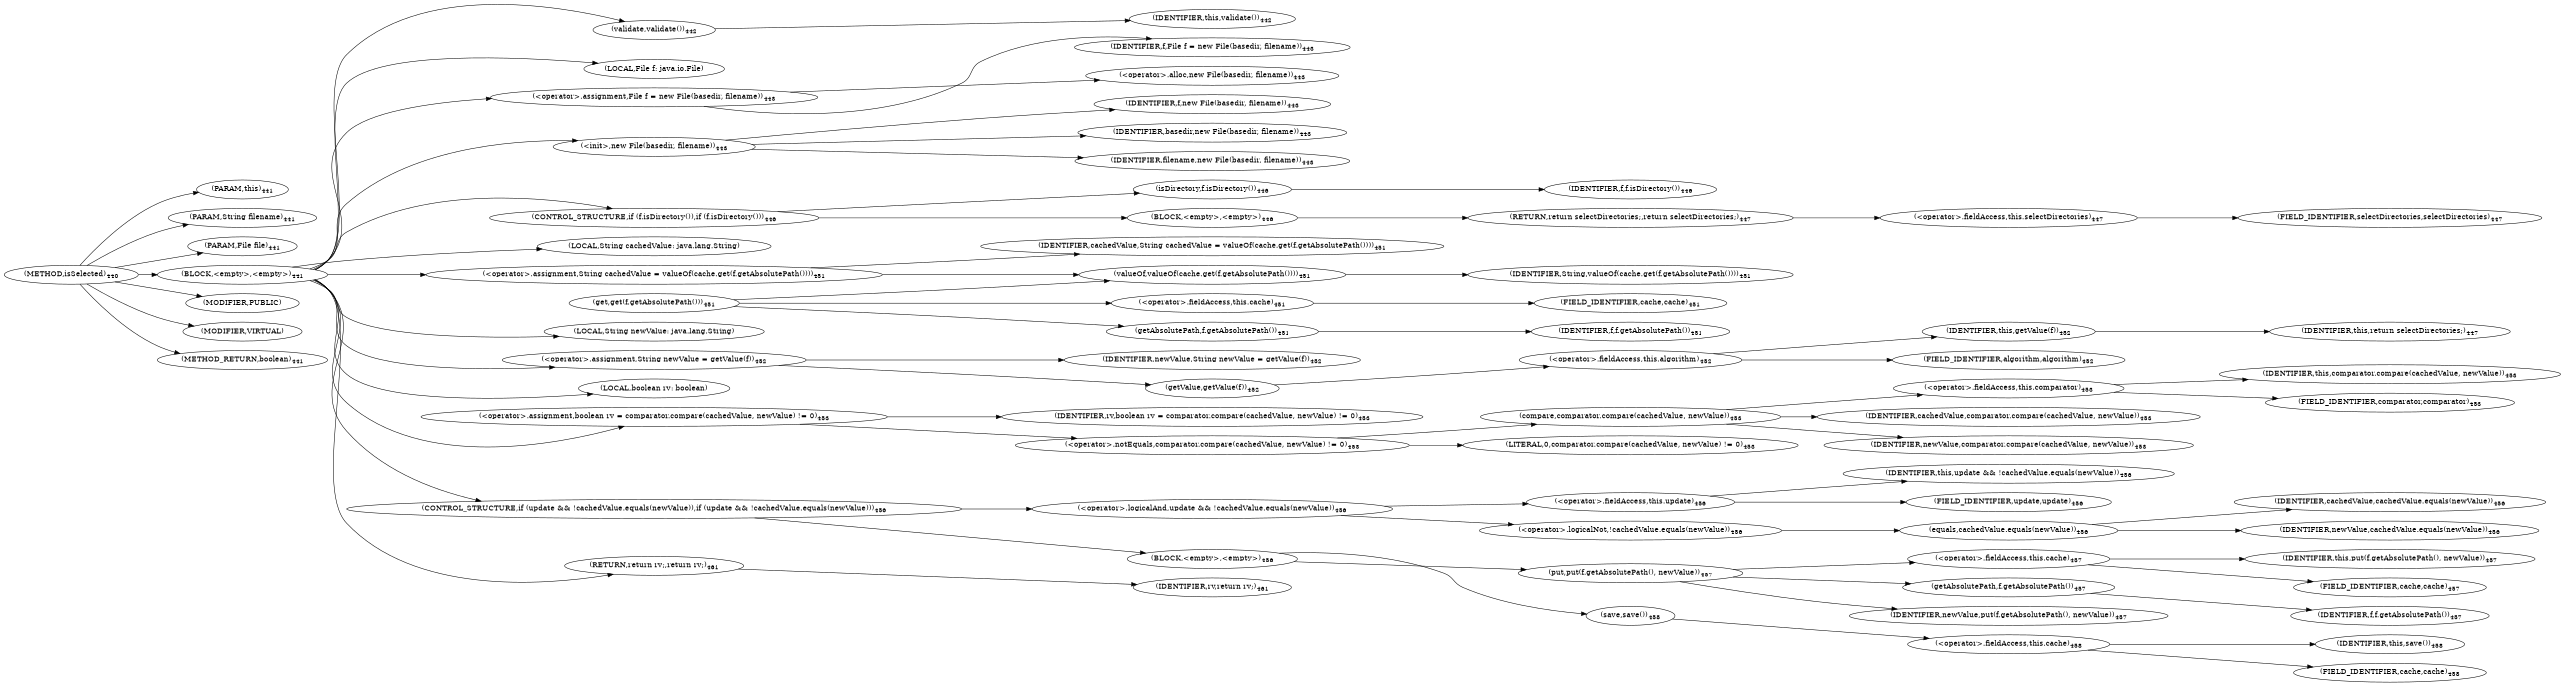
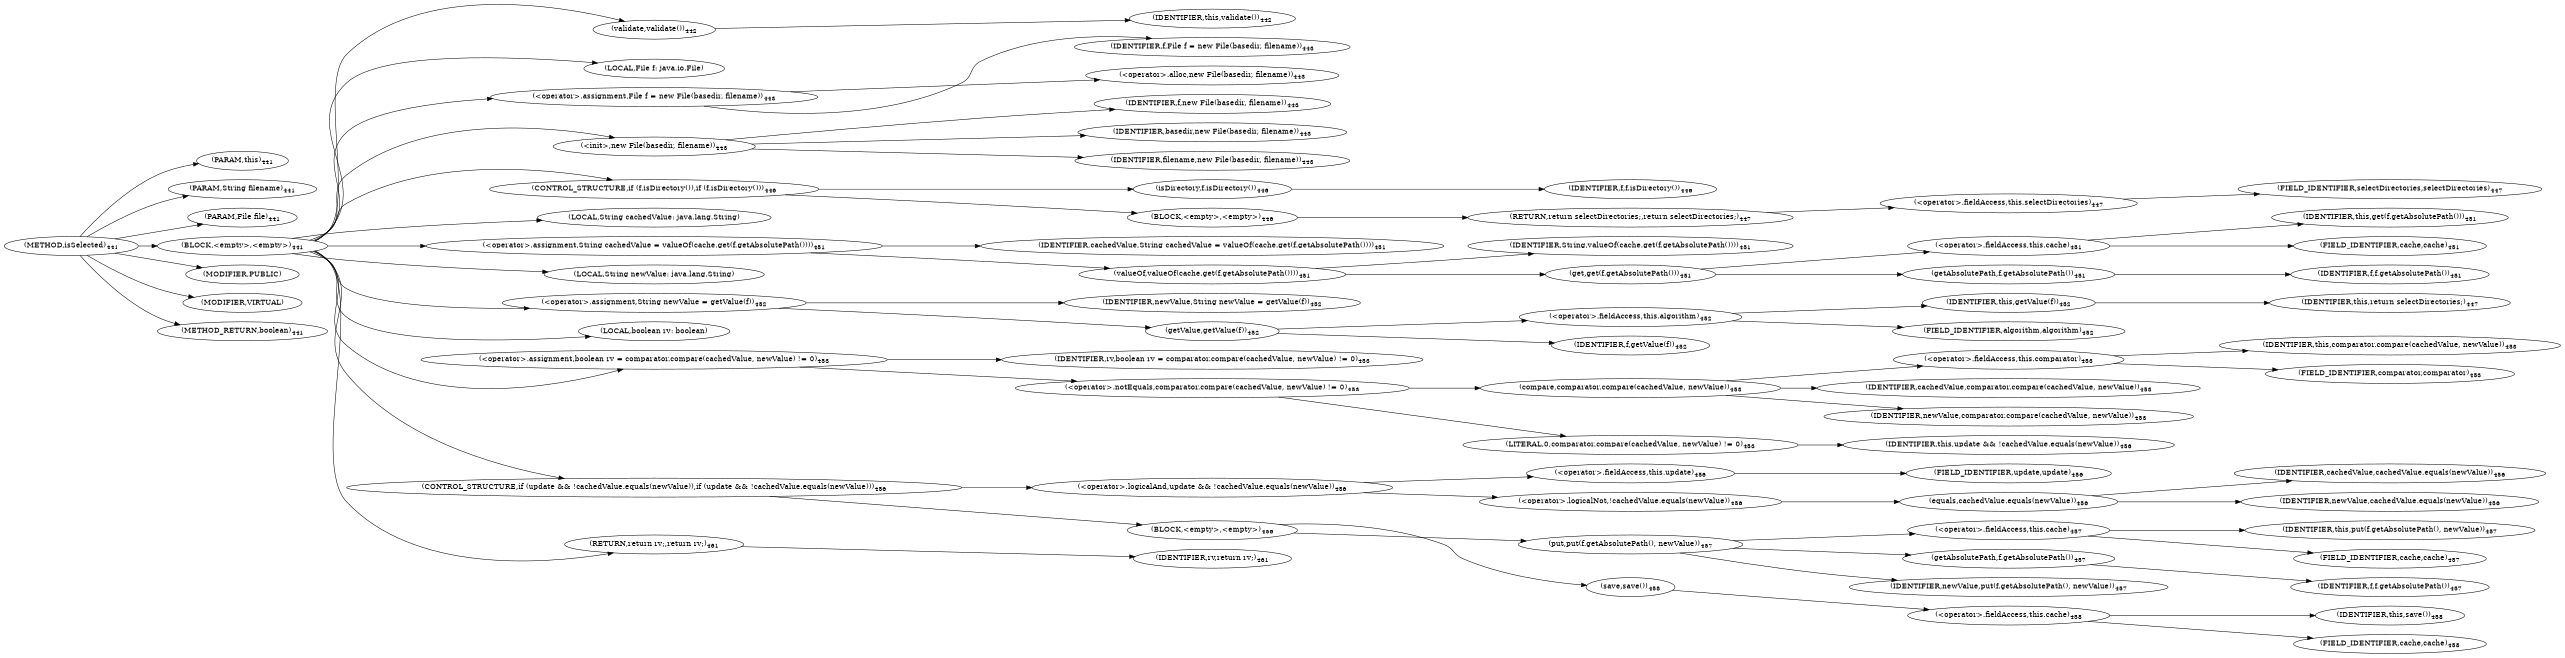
node "(IDENTIFIER,this,get(f.getAbsolutePath()))": added
node "(METHOD,isSelected)": text "440" -> "441"
edge "(get,get(f.getAbsolutePath()))" -> "(valueOf,valueOf(cache.get(f.getAbsolutePath())))": reversed
node "(IDENTIFIER,f,getValue(f))": added
edge "(<operator>.fieldAccess,this.update)" -> "(IDENTIFIER,this,update && !cachedValue.equals(newValue))": now "(LITERAL,0,comparator.compare(cachedValue, newValue) != 0)" -> "(IDENTIFIER,this,update && !cachedValue.equals(newValue))"
